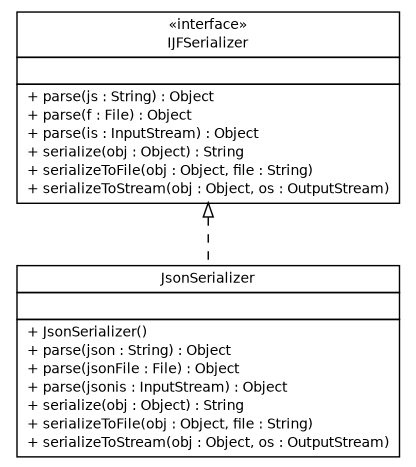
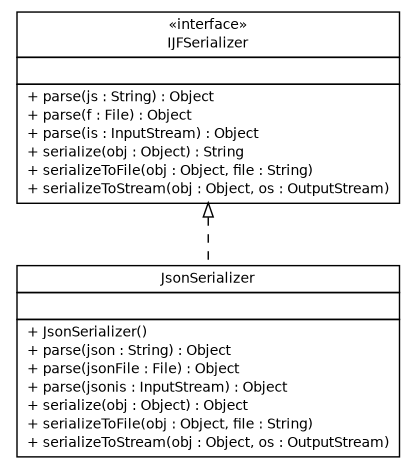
node "JsonSerializer": text "+ serialize(obj : Object) : String" -> "+ serialize(obj : Object) : Object"
